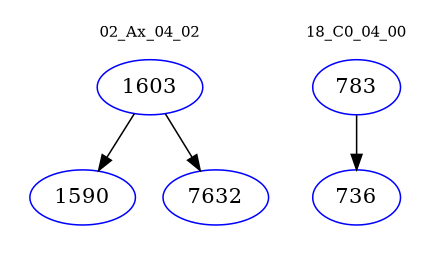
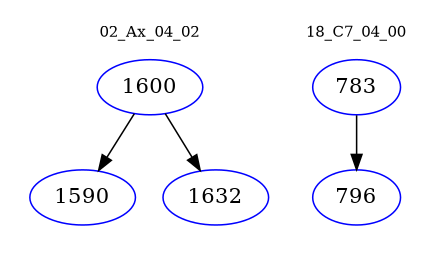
cluster "18_C0_04_00": label "18_C0_04_00" -> "18_C7_04_00"
node "1603": label "1603" -> "1600"
node "7632": label "7632" -> "1632"
node "736": label "736" -> "796"
